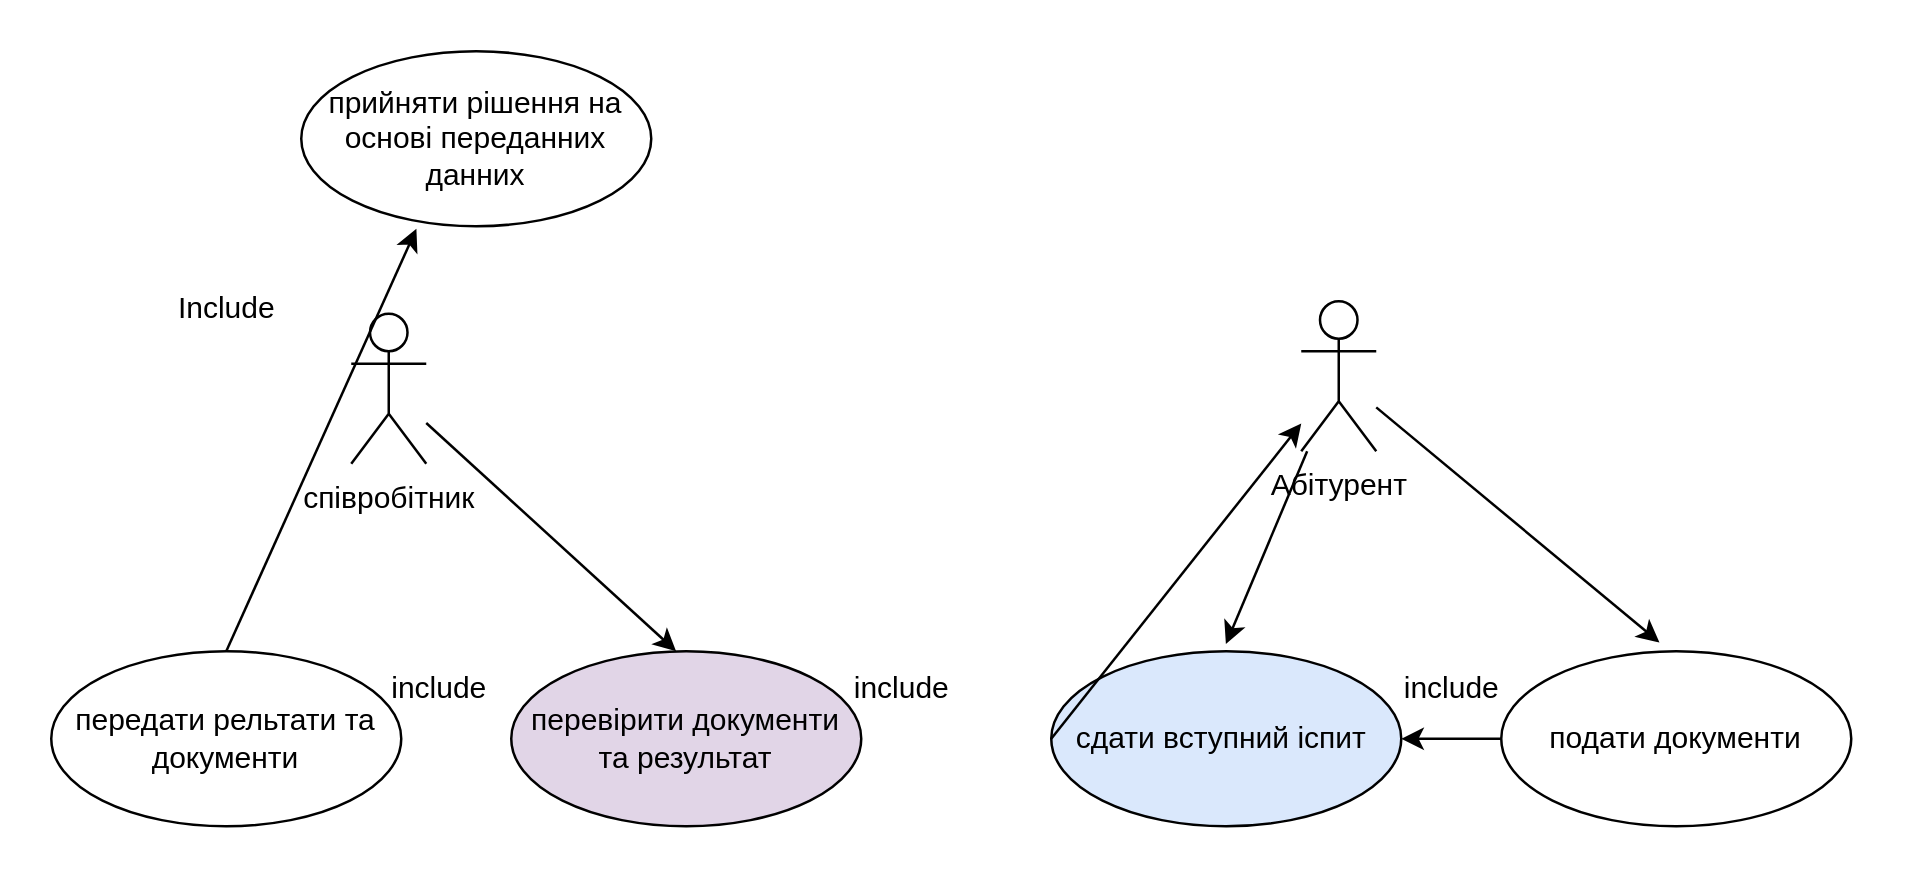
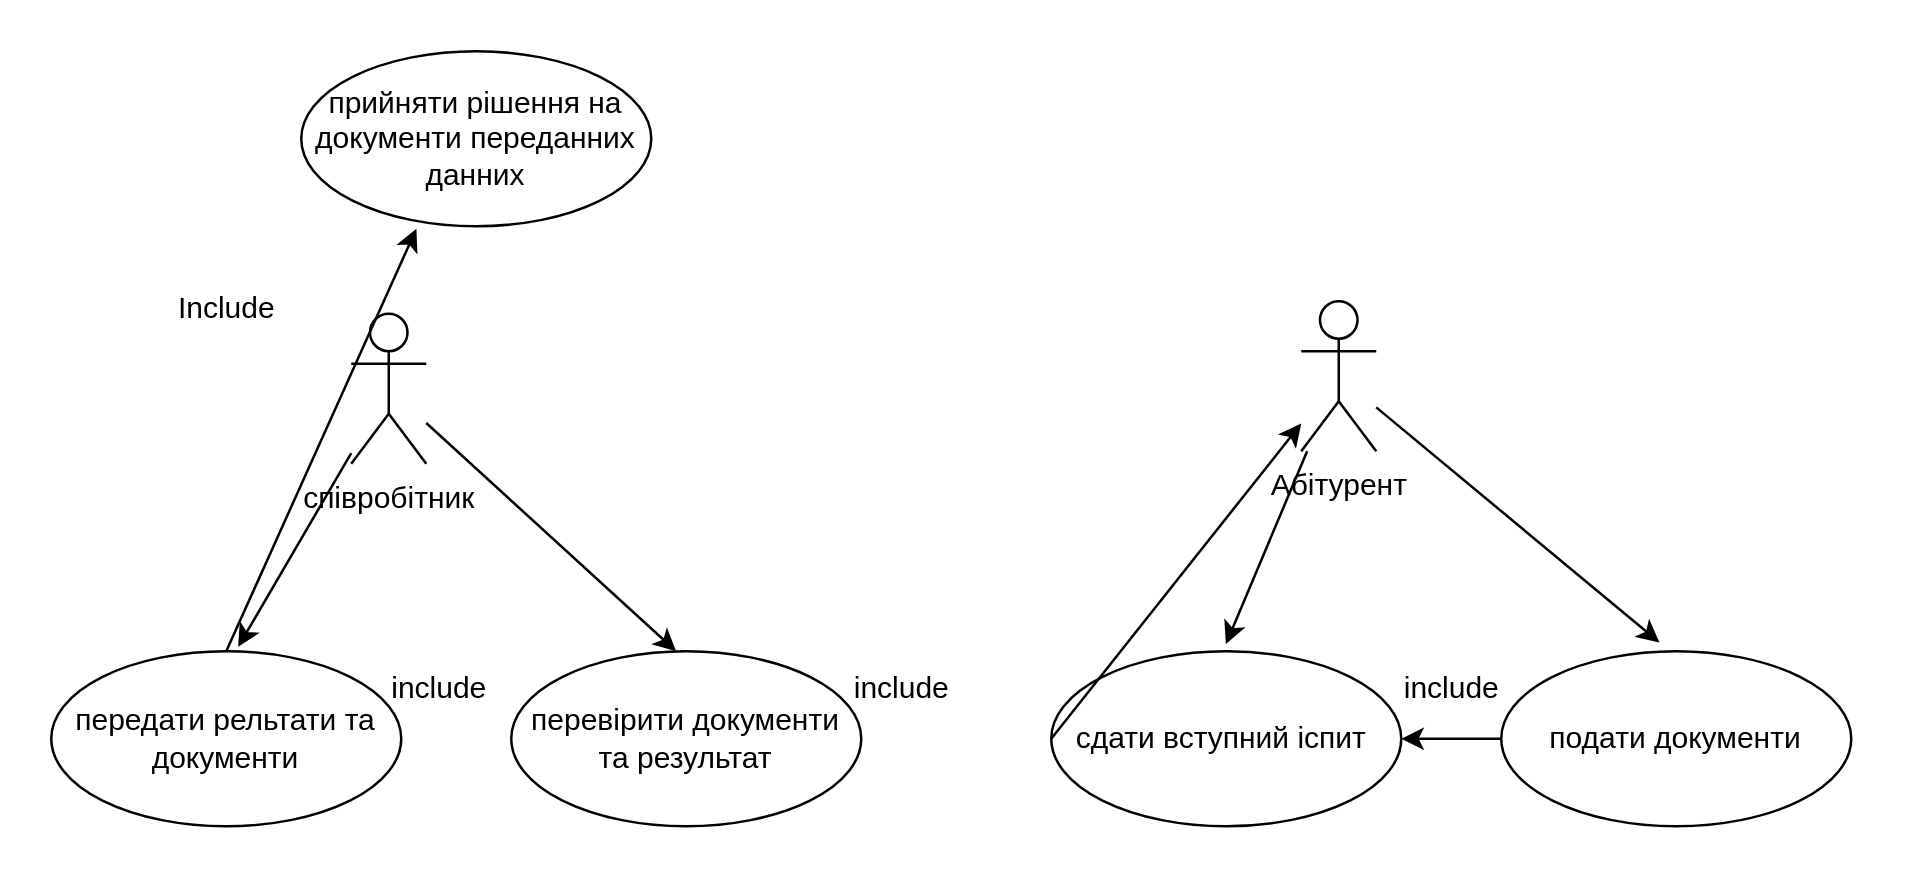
node "прийняти рiшення на основi переданних данних": label "прийняти рiшення на основi переданних данних" -> "прийняти рiшення на документи переданних данних"
edge "спiвробiтник" -> "передати рельтати та документи": added
node "перевiрити документи та результат": fillcolor #e1d5e7 -> #ffffff
node "сдати вступний iспит": fillcolor #dae8fc -> #ffffff
